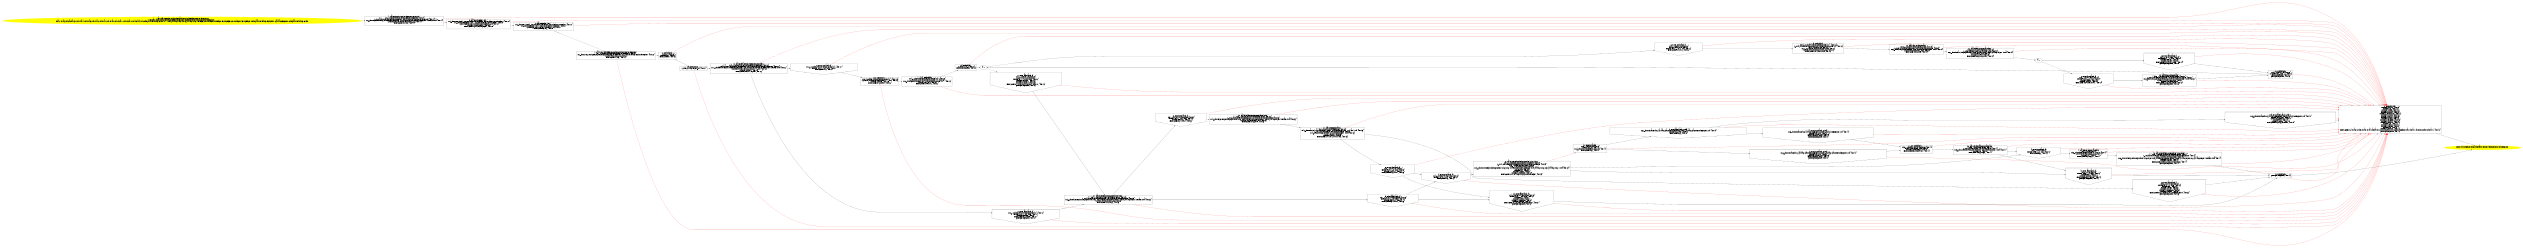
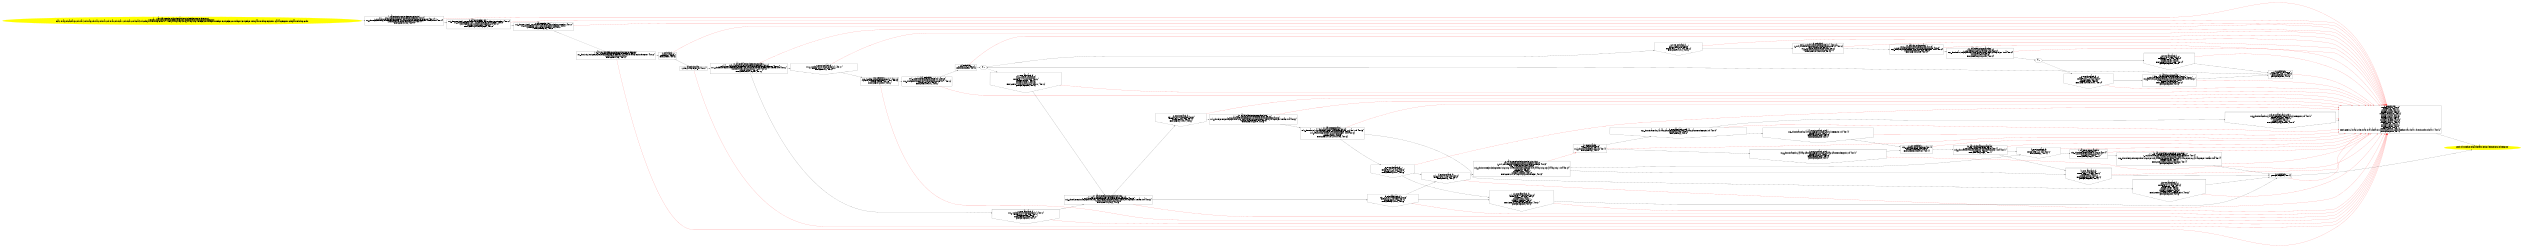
node "9:  method_body *&token:java.lang.Object*=null [line 724]": label "9:  method_body *&token:java.lang.Object*=null [line 724]" -> "9:  method_intValue *&token:java.lang.Object*=null [line 724]"
